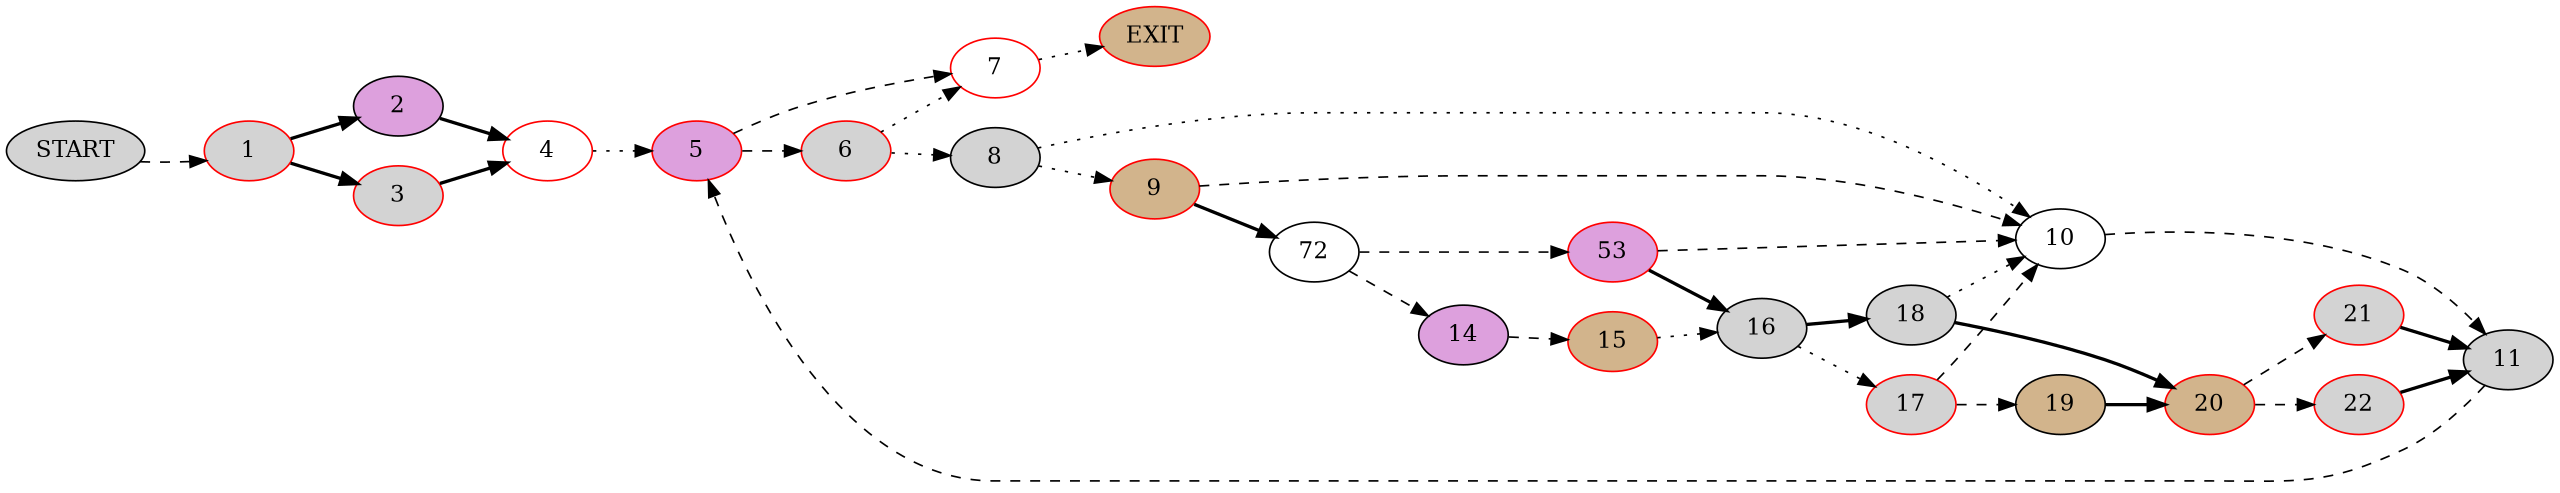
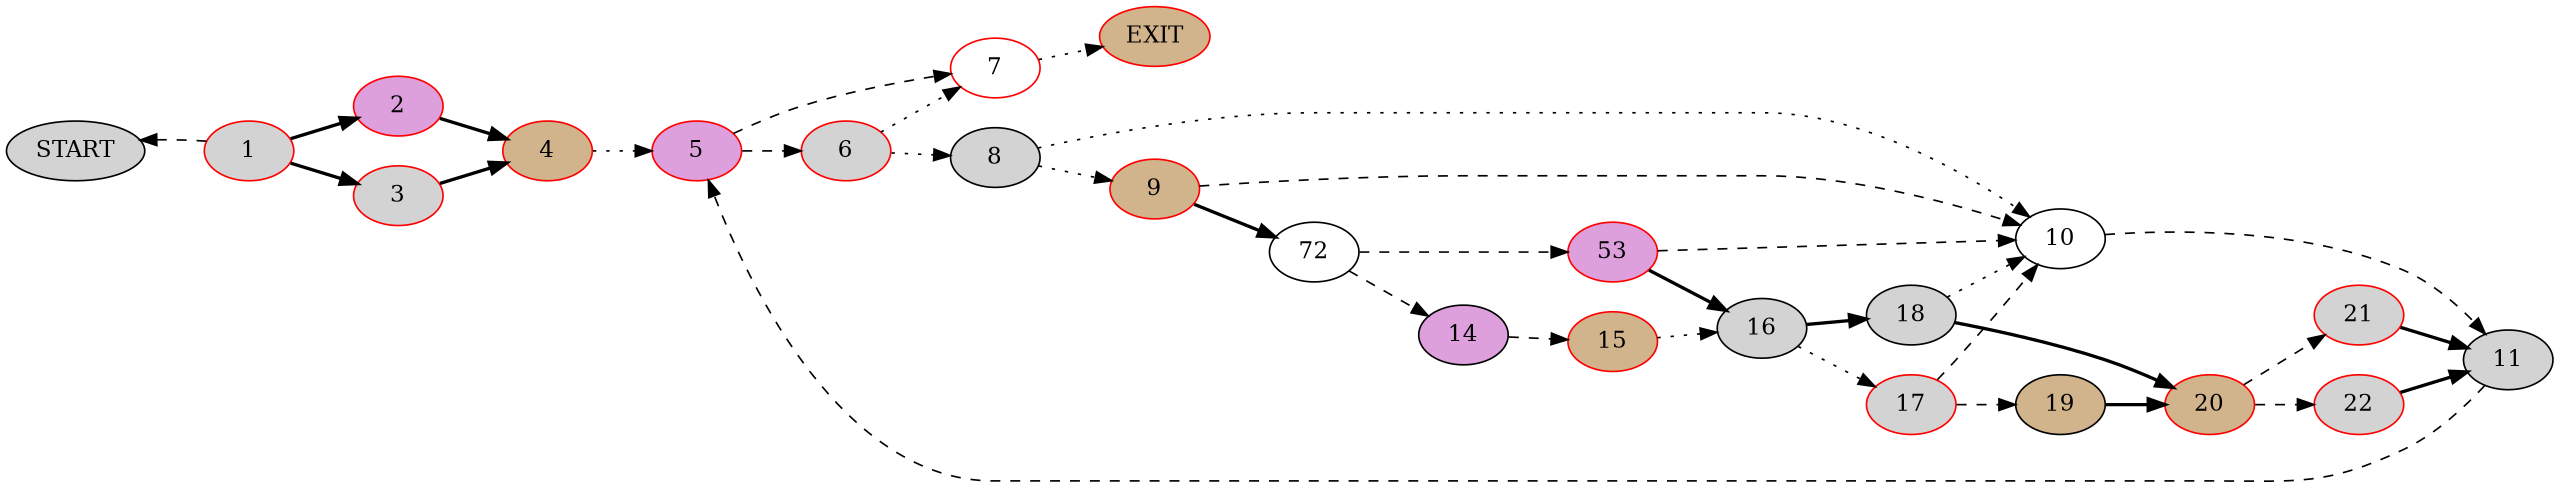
node "2": color black -> red
node "4": fillcolor white -> tan
edge "START" -> "1": reversed
